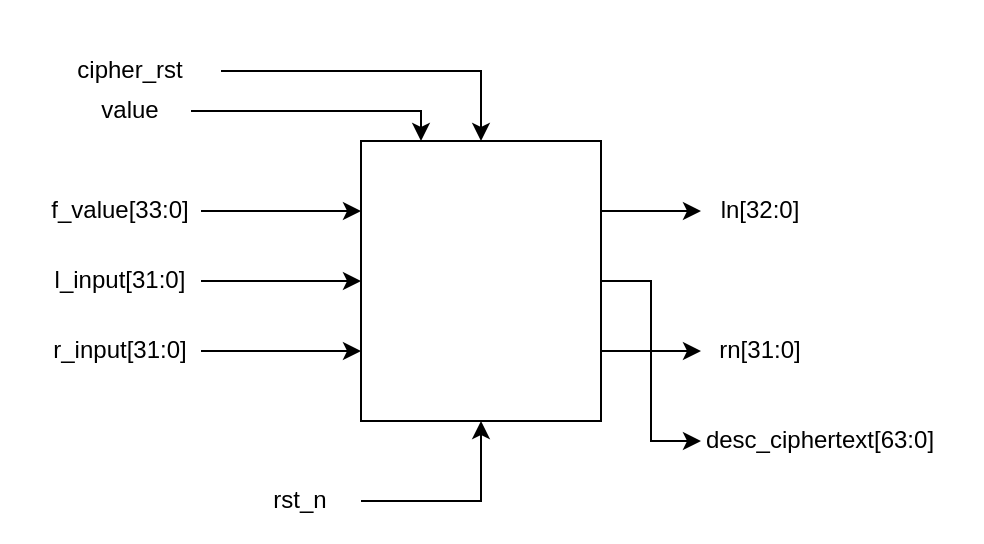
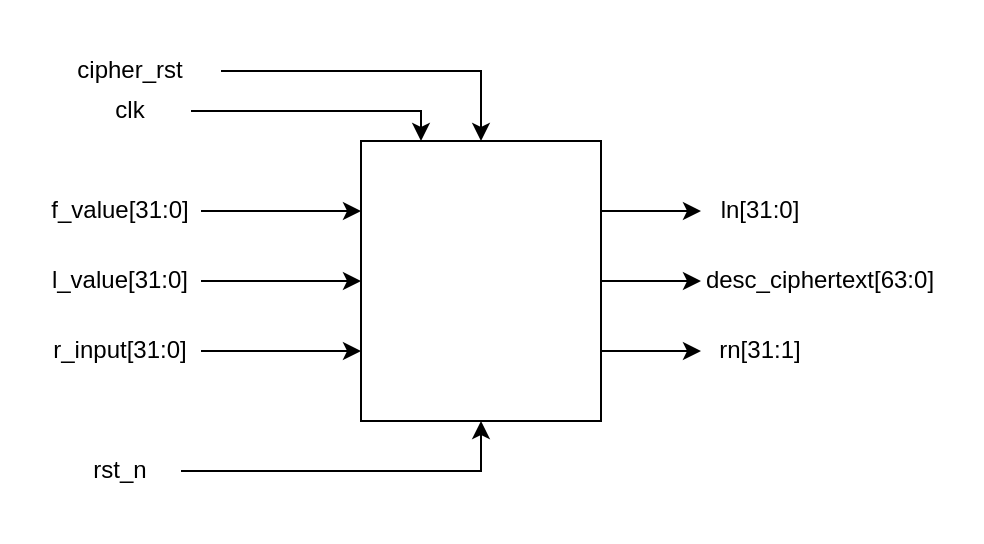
node "value": label "value" -> "clk"
node "f_value[33:0]": label "f_value[33:0]" -> "f_value[31:0]"
node "ln[32:0]": label "ln[32:0]" -> "ln[31:0]"
node "l_input[31:0]": label "l_input[31:0]" -> "l_value[31:0]"
node "rn[31:0]": label "rn[31:0]" -> "rn[31:1]"
node "desc_ciphertext[63:0]": moved (821, 441) -> (821, 281)
node "rst_n": moved (301, 501) -> (121, 471)
